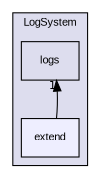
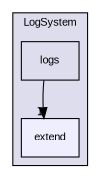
edge "extend" -> "logs": reversed
